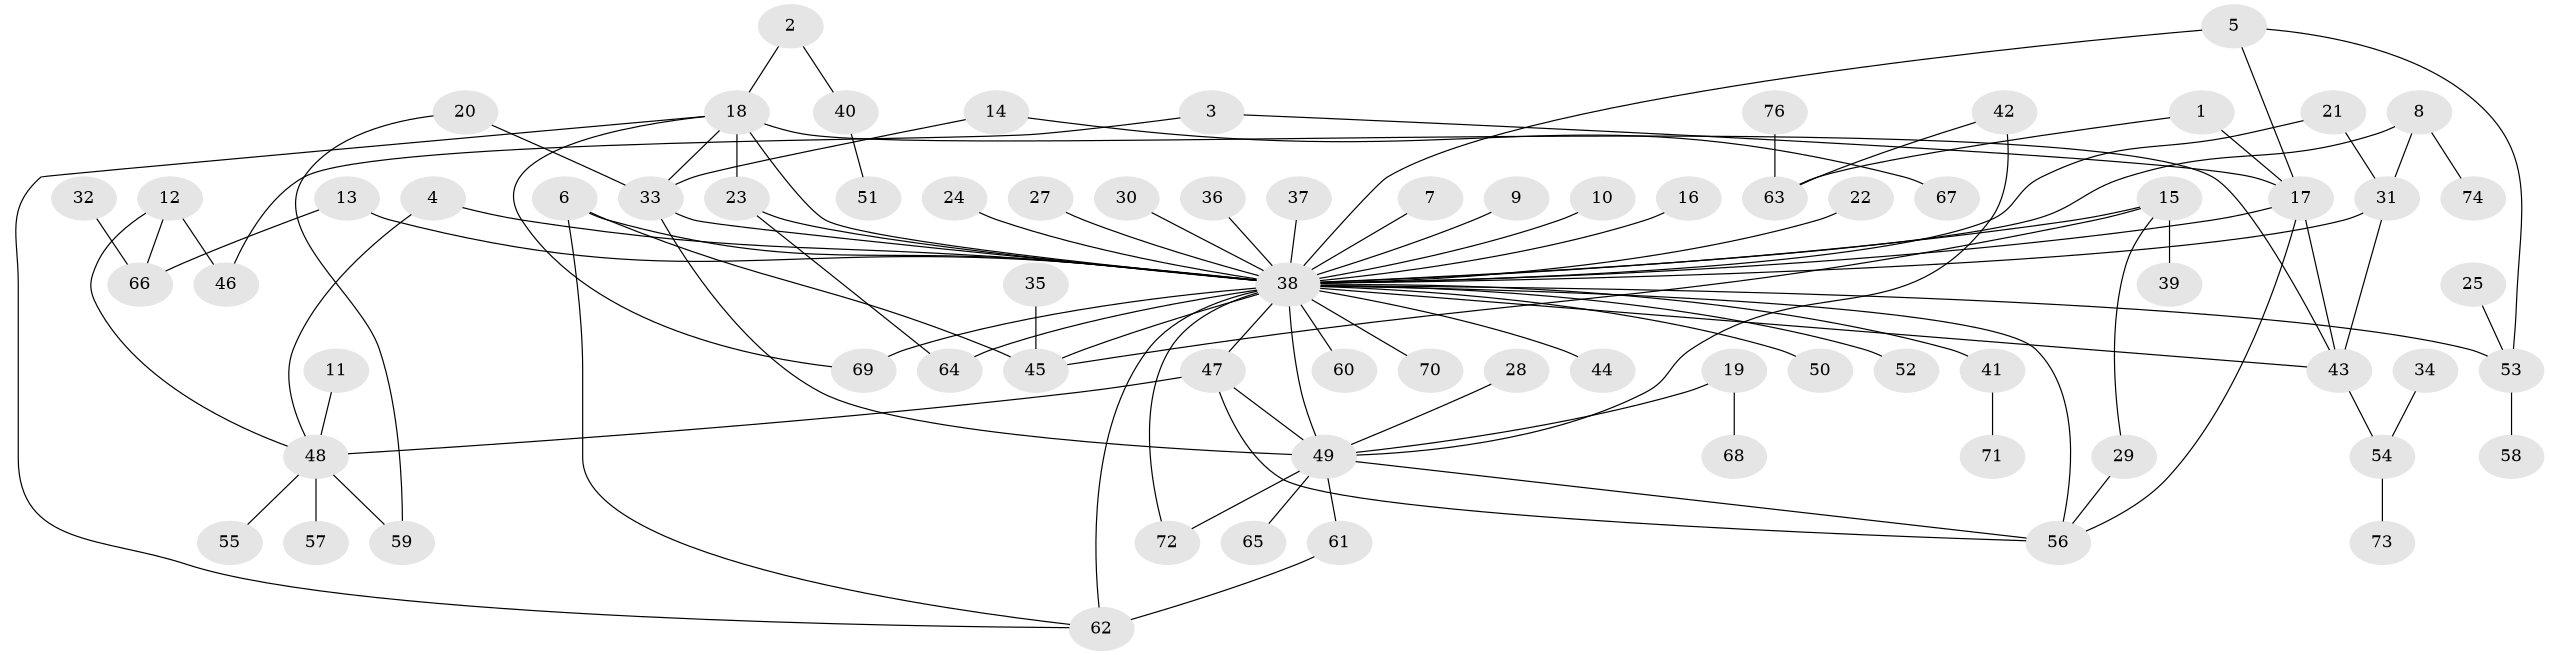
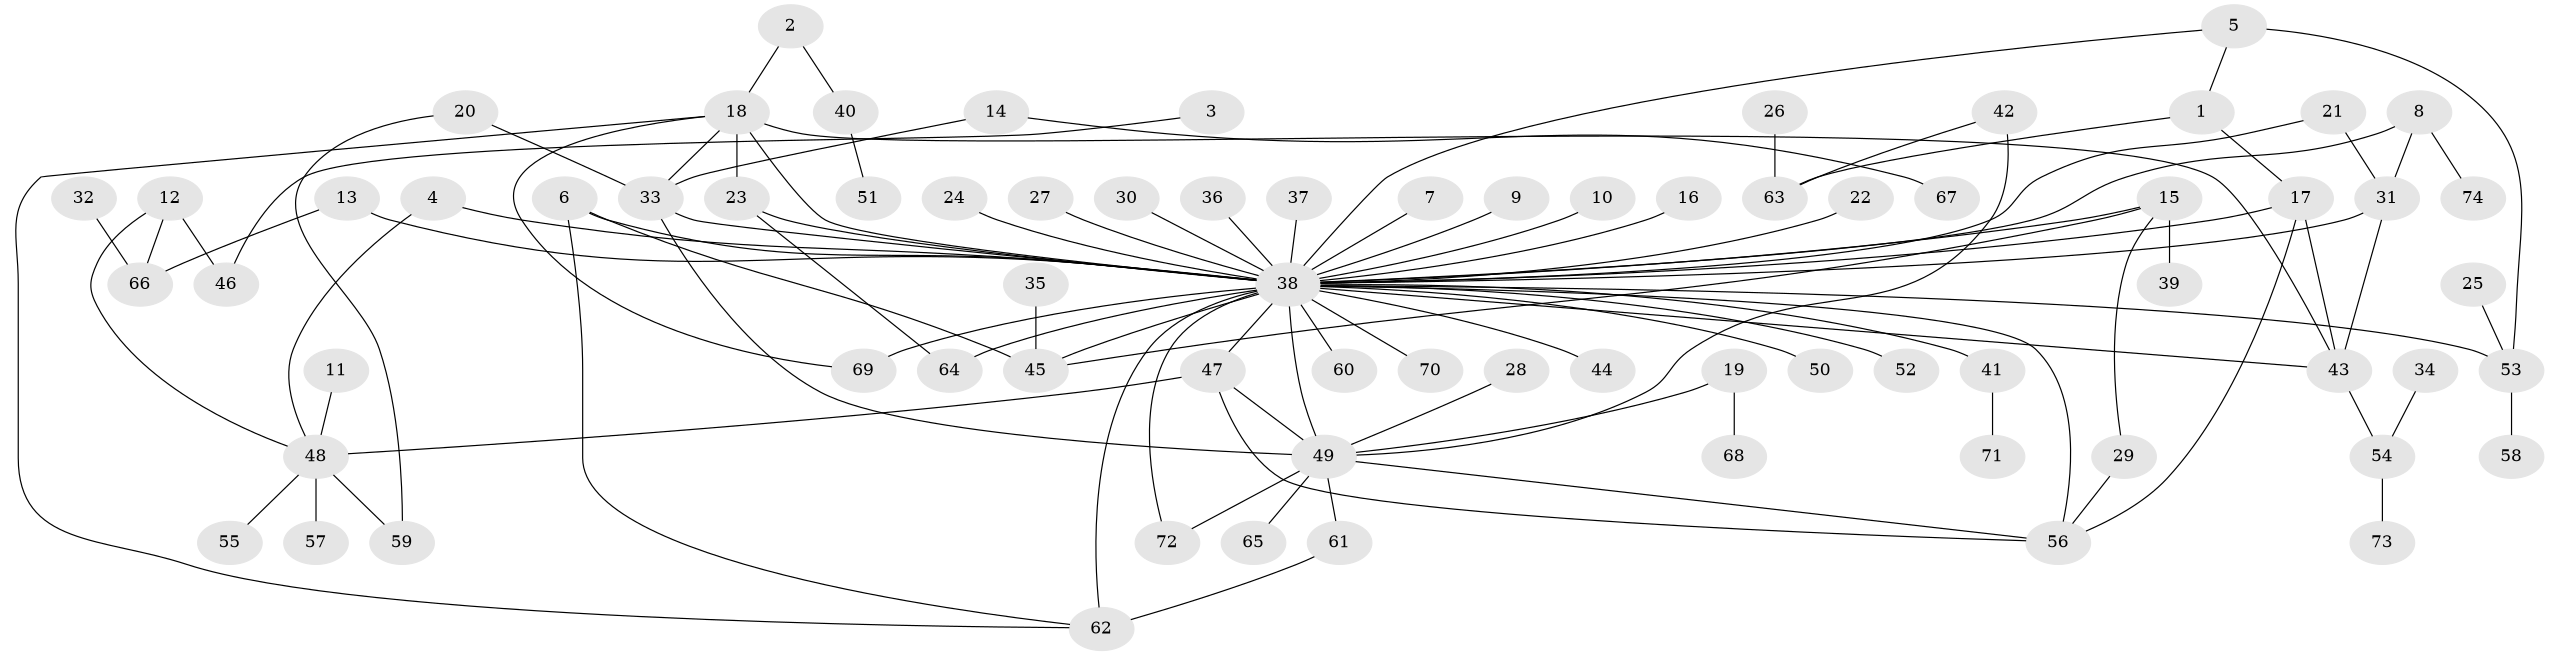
node "76": label "76" -> "26"
edge "5" -- "17": now "5" -- "1"
edge "3" -- "17": removed
